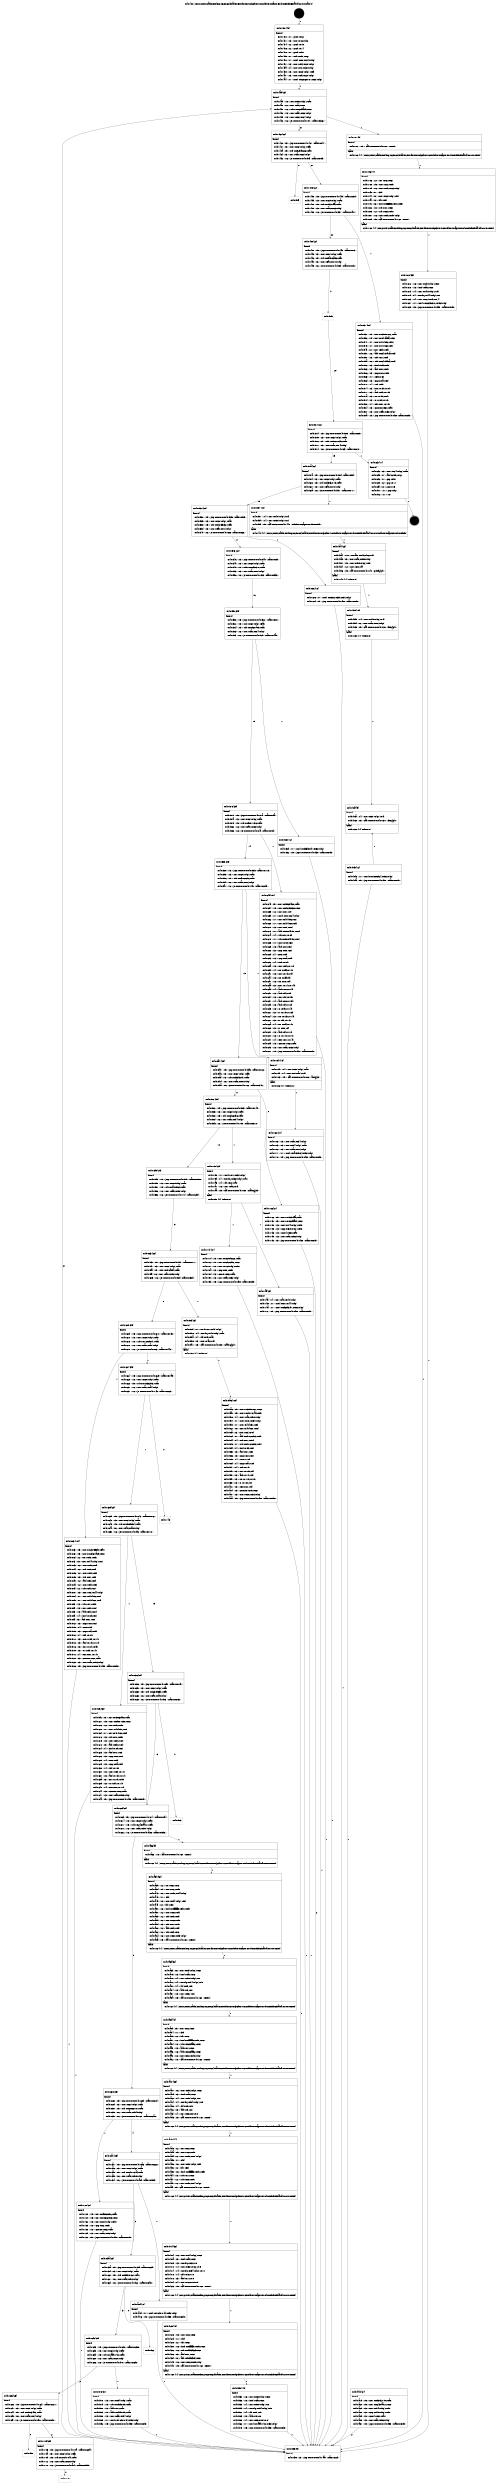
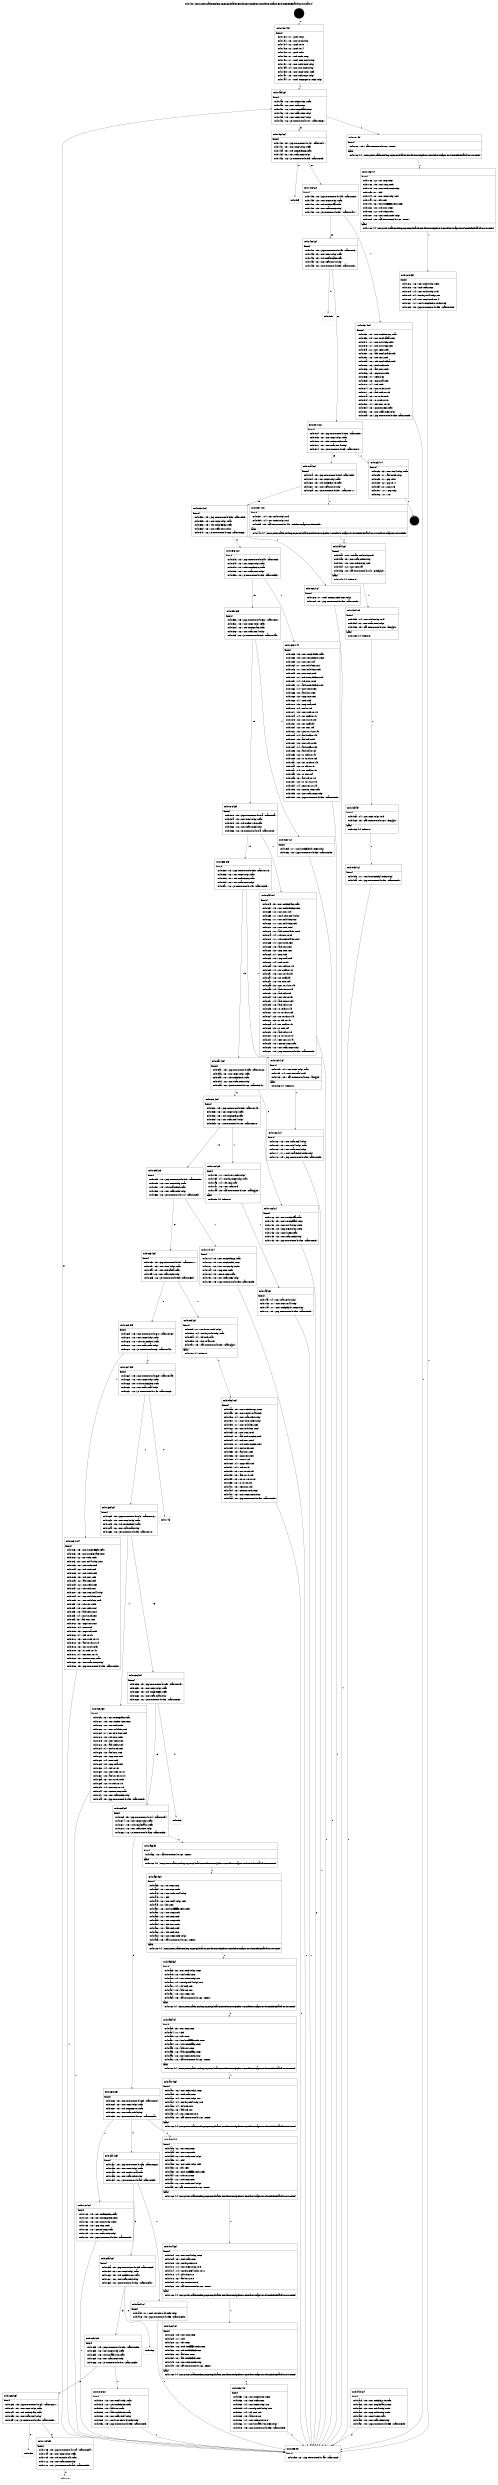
edge "0x401beb" -> "0x401504 [22]": now "0x4014ee [22]" -> "0x401504 [22]"
node "0x401833 [144]": added
edge "0x401bd3 [12]" -> "0x401bca [9]": reversed
edge "0x401798 [23]" -> "0x40177d [27]": now "0x4015d9 [25]" -> "0x40177d [27]"
edge "0x401ab7 [33]" -> "0x401ad8 [44]": now "0x401688 [25]" -> "0x401ad8 [44]"
